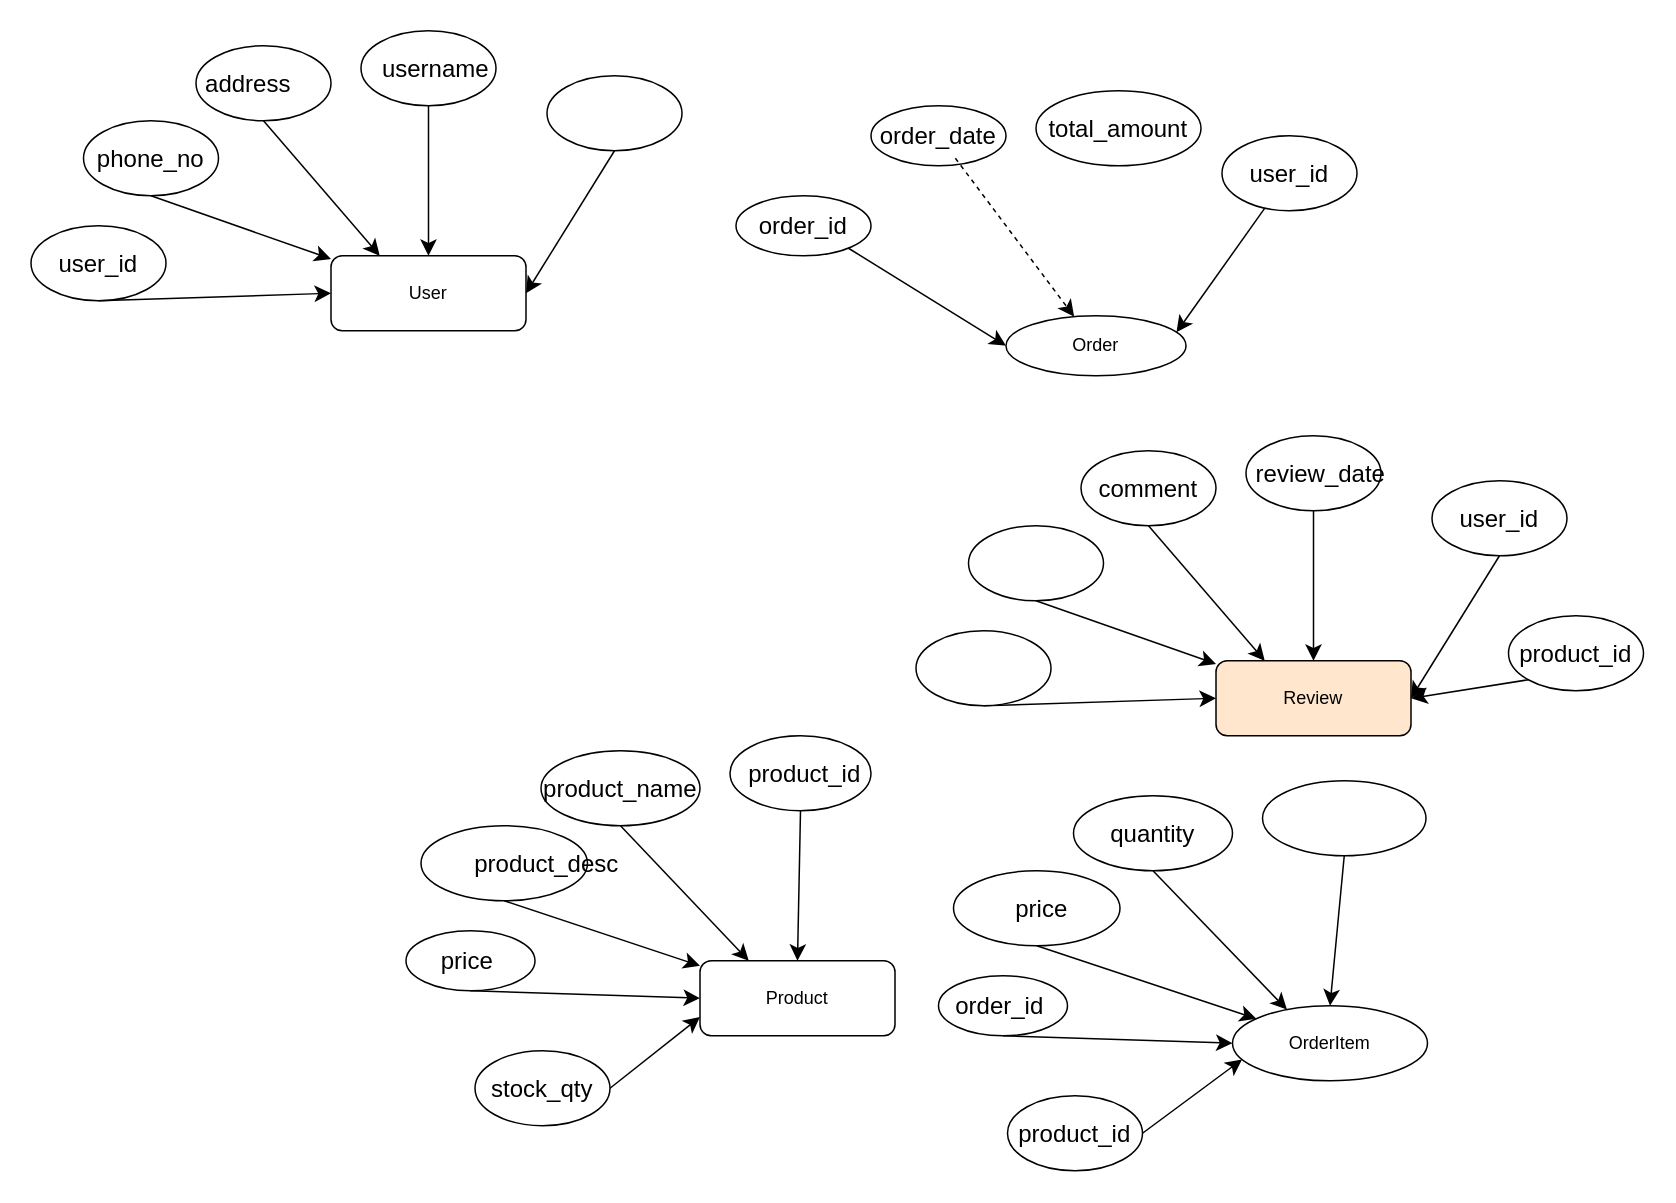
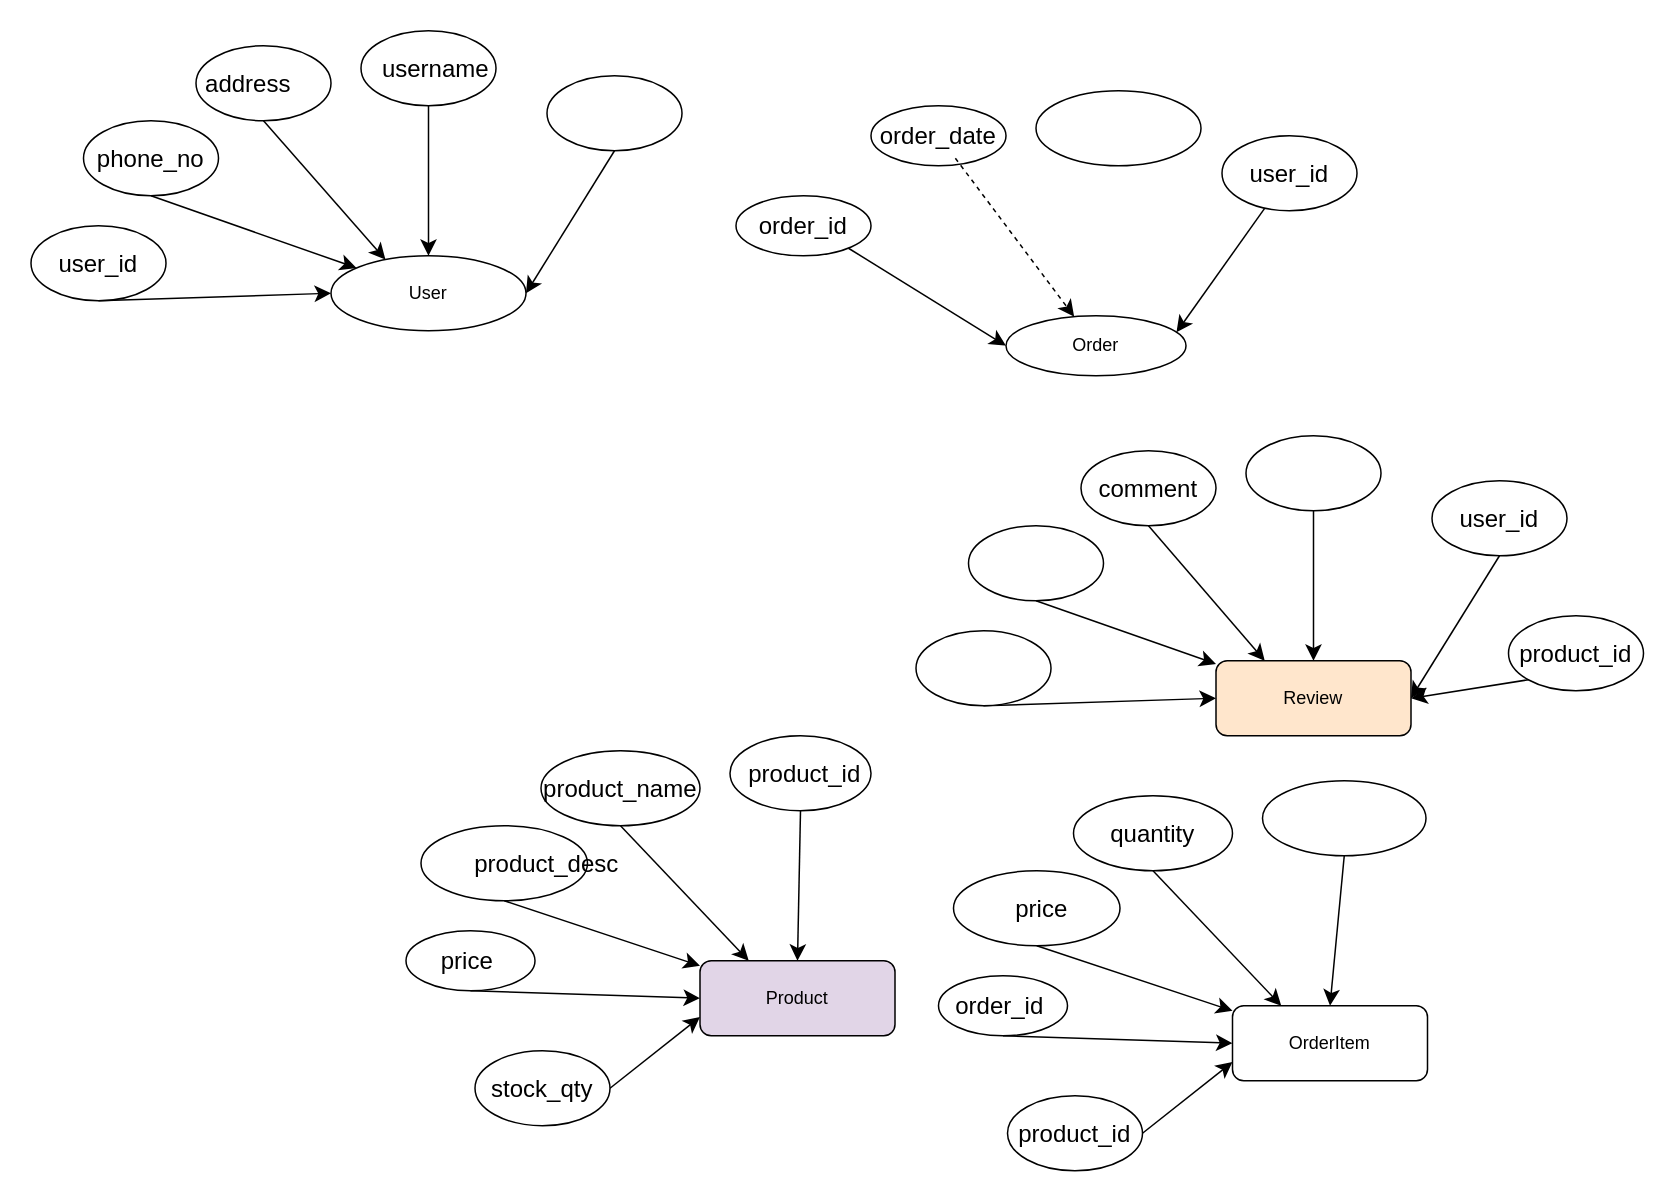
node "total_amount": removed
node "User": shape rounded rectangle -> ellipse
node "review_date": removed
node "Product": fillcolor #ffffff -> #e1d5e7
node "OrderItem": shape ellipse -> rounded rectangle
